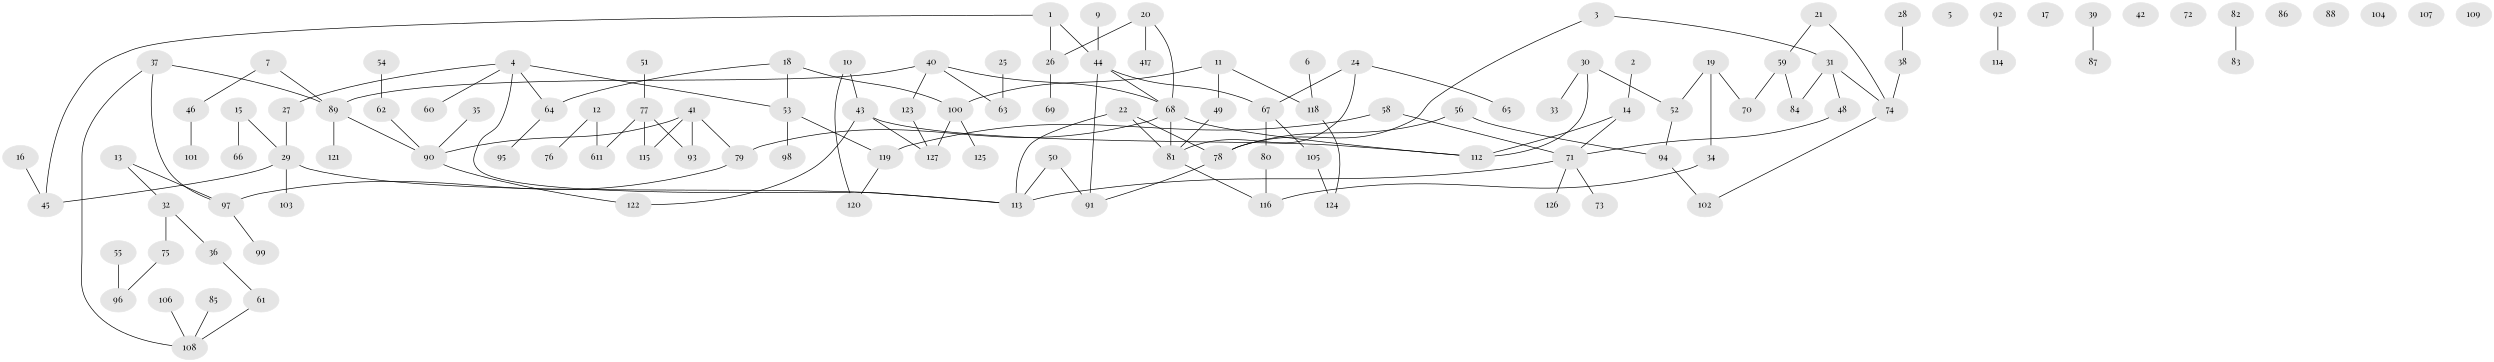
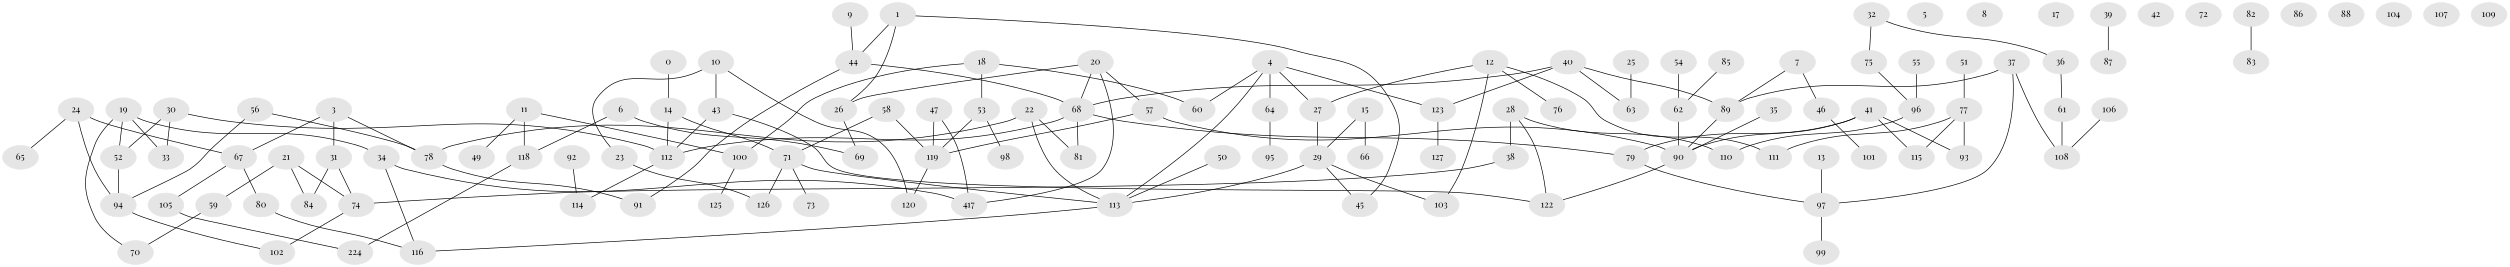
node "8": added
node "2": label "2" -> "0"
edge "18" -- "64": now "18" -- "60"
edge "12" -- "27": added
edge "4" -- "53": now "4" -- "123"
edge "44" -- "67": now "3" -- "67"
edge "59" -- "84": now "21" -- "84"
node "47": added
node "57": added
node "48": removed
edge "100" -- "127": removed
edge "19" -- "33": added
edge "49" -- "81": removed
edge "43" -- "127": removed
edge "12" -- "103": added
edge "6" -- "69": added
edge "24" -- "81": now "24" -- "94"
edge "28" -- "122": added
node "16": removed
node "121": removed
node "611": label "611" -> "111"
node "23": added
node "110": added
edge "13" -- "32": removed
edge "112" -- "114": added
edge "50" -- "91": removed
edge "81" -- "116": now "113" -- "116"
edge "34" -- "417": added
node "124": label "124" -> "224"
edge "85" -- "108": now "85" -- "62"
